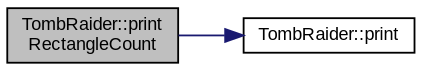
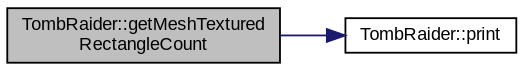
node "TombRaider::print RectangleCount": label "TombRaider::print RectangleCount" -> "TombRaider::getMeshTextured RectangleCount"
